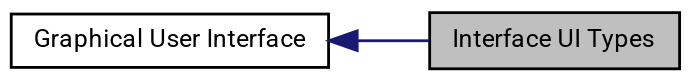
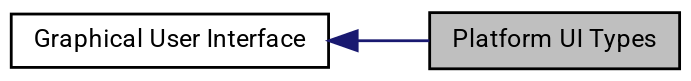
node "Interface UI Types": label "Interface UI Types" -> "Platform UI Types"
